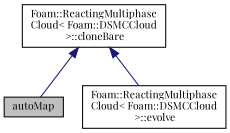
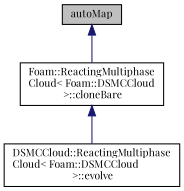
edge "autoMap" -> "Foam::ReactingMultiphase Cloud< Foam::DSMCCloud >::cloneBare": reversed
node "Foam::ReactingMultiphase Cloud< Foam::DSMCCloud >::evolve": label "Foam::ReactingMultiphase Cloud< Foam::DSMCCloud >::evolve" -> "DSMCCloud::ReactingMultiphase Cloud< Foam::DSMCCloud >::evolve"
